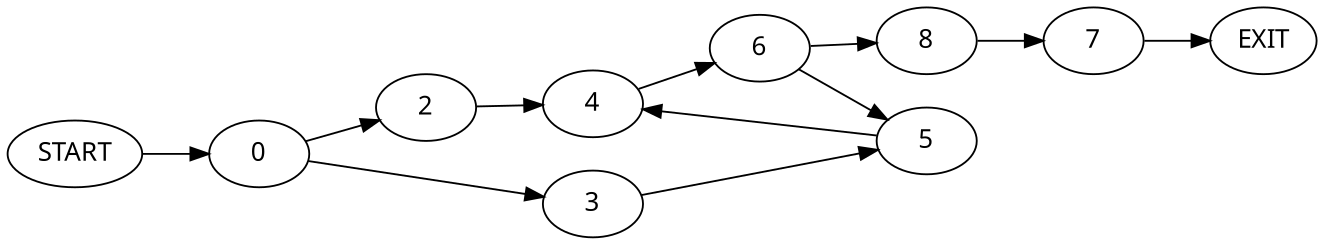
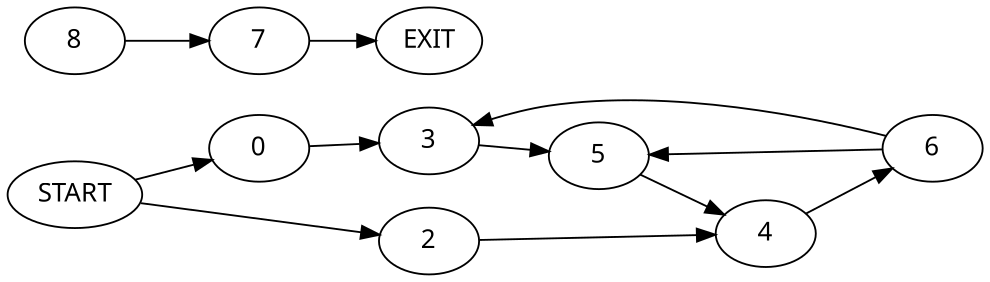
edge "6" -> "8": now "6" -> "3"
edge "0" -> "2": now "START" -> "2"
